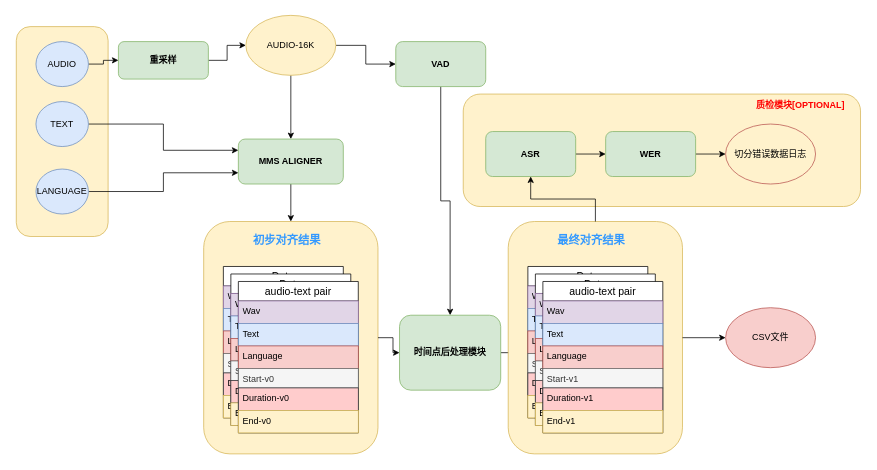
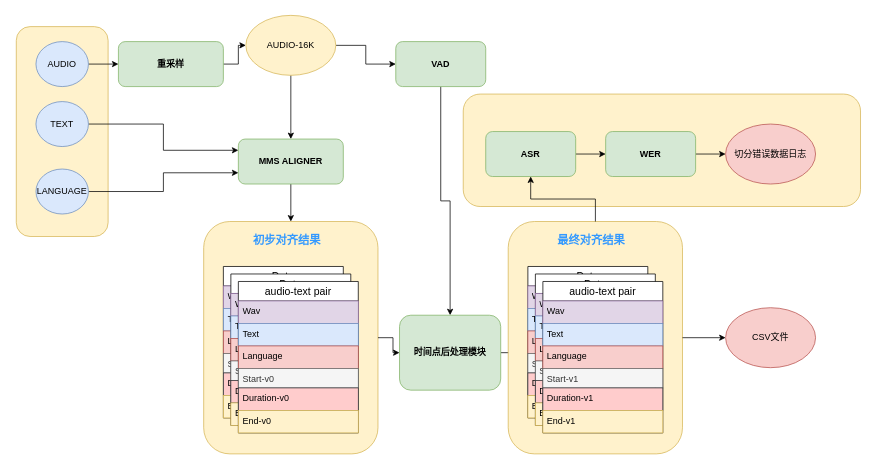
node "重采样": size 90x38 -> 105x45
node "质检模块[OPTIONAL]": removed
node "切分错误数据日志": fillcolor #fff2cc -> #f8cecc
